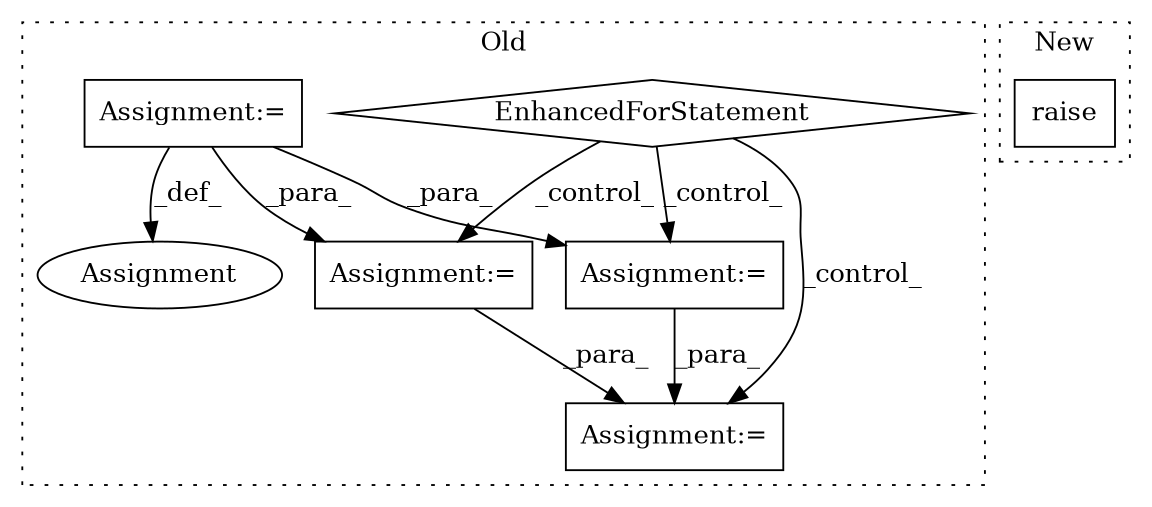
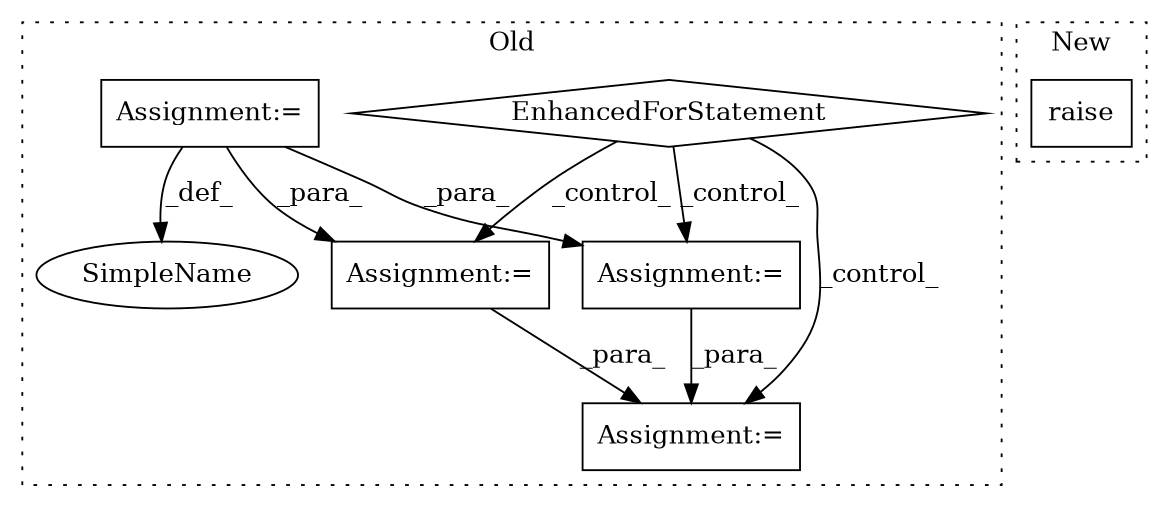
node "Assignment": label "Assignment" -> "SimpleName"
